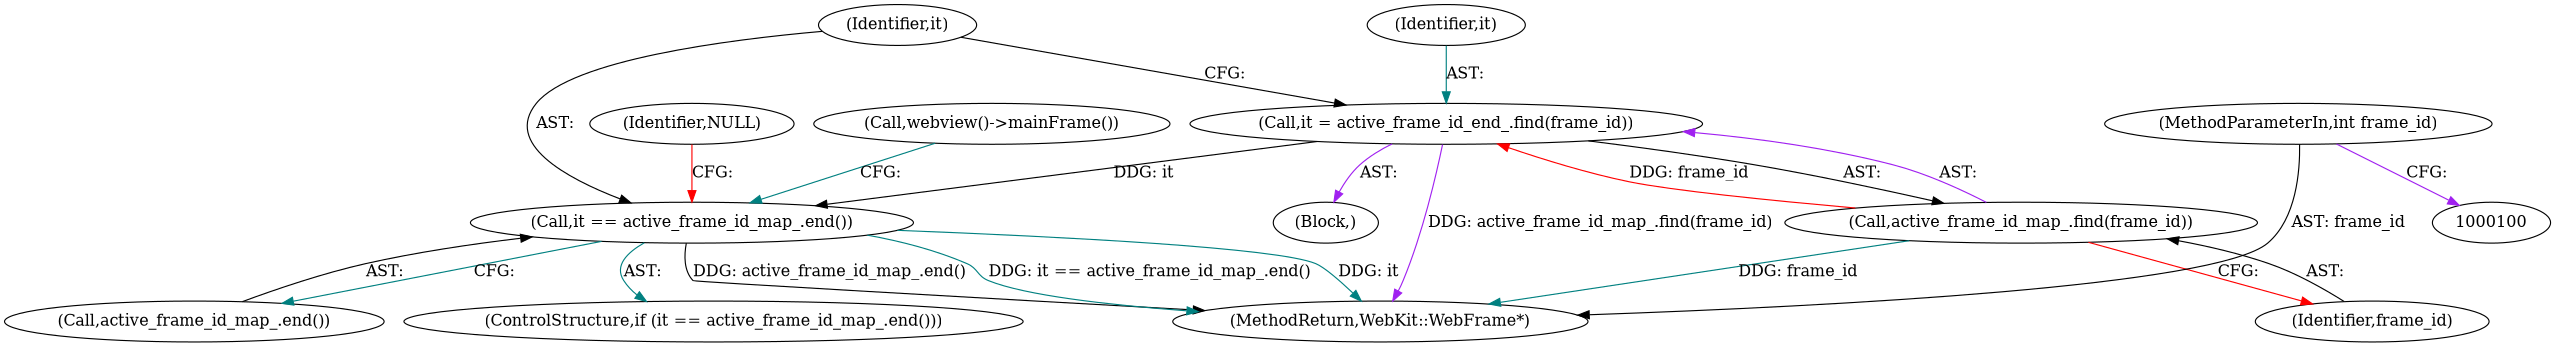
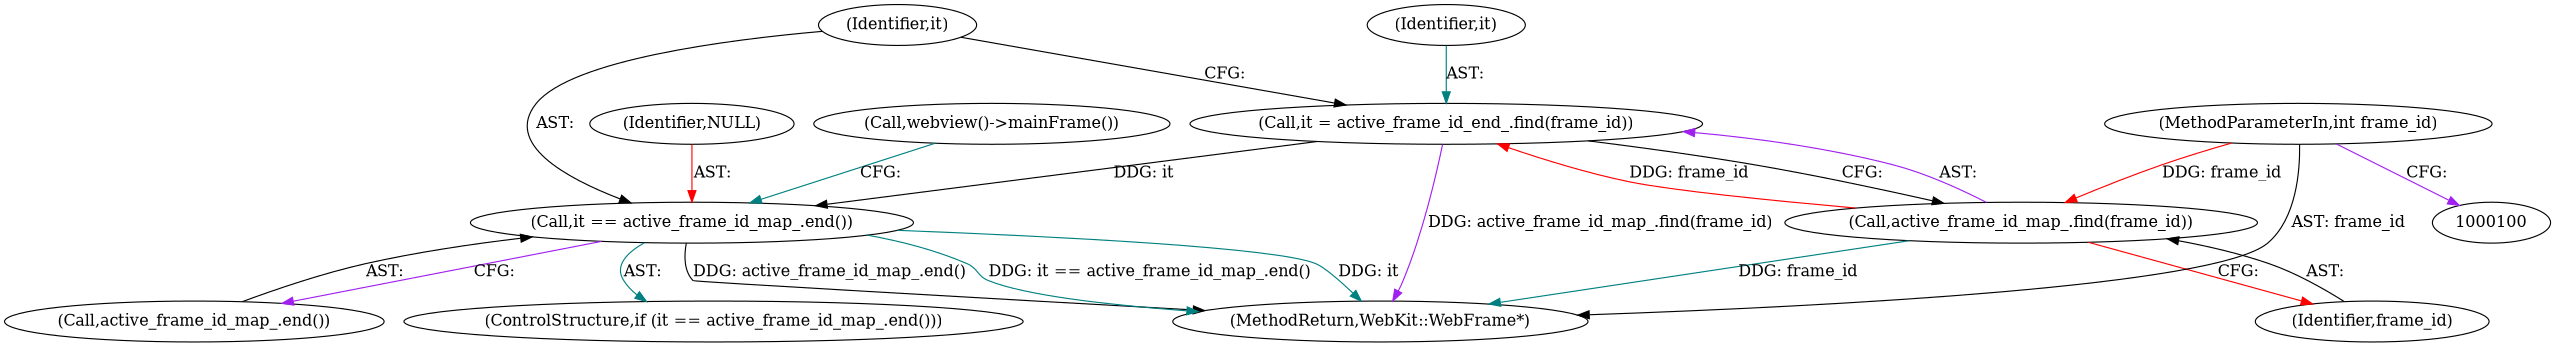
edge "(MethodParameterIn,int frame_id)" -> "(Call,active_frame_id_map_.find(frame_id))": added, label "DDG: frame_id"
edge "(Identifier,NULL)" -> "(Call,it == active_frame_id_map_.end())": label "CFG: " -> "AST: "
edge "(Call,it = active_frame_id_end_.find(frame_id))" -> "(Call,active_frame_id_map_.find(frame_id))": label "AST: " -> "CFG: "
node "(Block,)": removed
edge "(Call,it == active_frame_id_map_.end())" -> "(Call,active_frame_id_map_.end())": color teal -> purple
